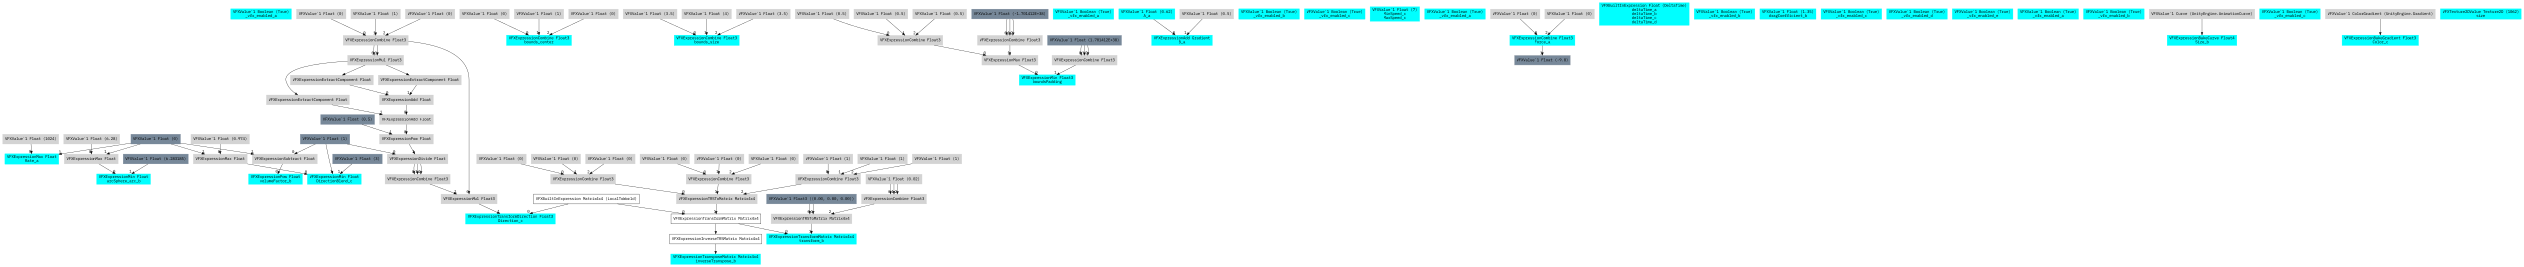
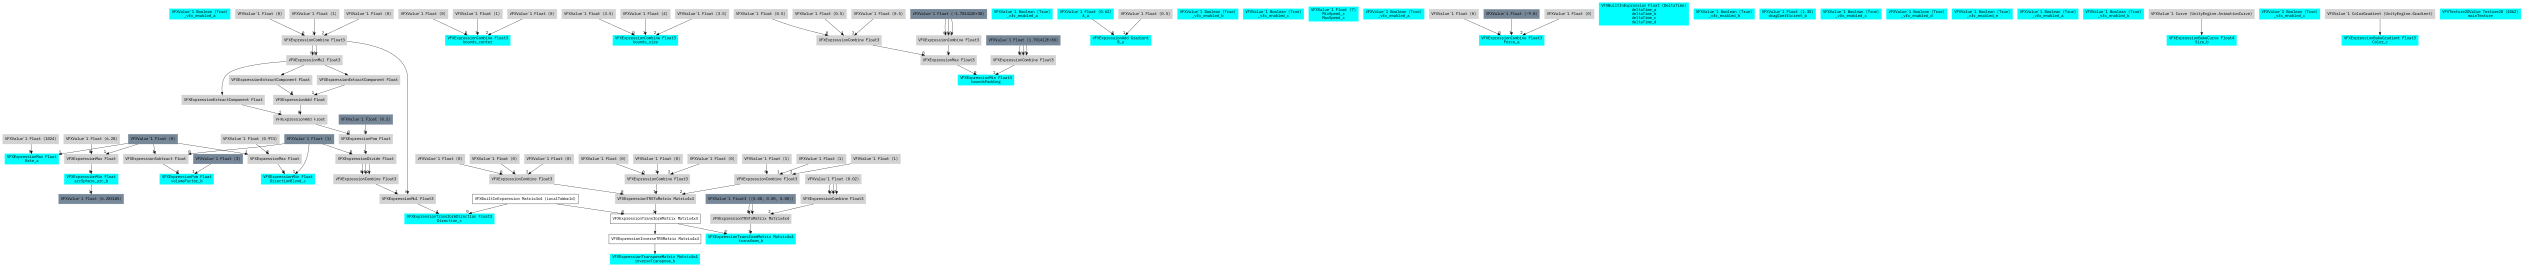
node "VFXTexture2DValue Texture2D (1062) size": label "VFXTexture2DValue Texture2D (1062) size" -> "VFXTexture2DValue Texture2D (1062) mainTexture"
edge "VFXExpressionCombine Float3 Force_a" -> "VFXValue`1 Float (-9.8)": reversed
edge "VFXValue`1 Float (6.283185)" -> "VFXExpressionMin Float arcSphere_arc_b": reversed
edge "VFXValue`1 Float (3)" -> "VFXExpressionMin Float DirectionBlend_c": now "VFXValue`1 Float (3)" -> "VFXExpressionPow Float volumeFactor_b"
